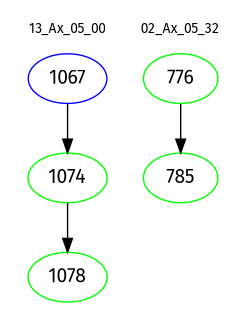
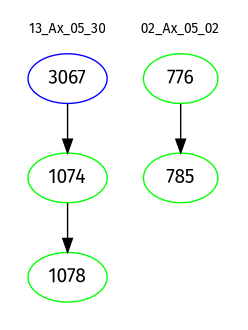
cluster "13_Ax_05_00": label "13_Ax_05_00" -> "13_Ax_05_30"
cluster "02_Ax_05_32": label "02_Ax_05_32" -> "02_Ax_05_02"
node "1067": label "1067" -> "3067"
